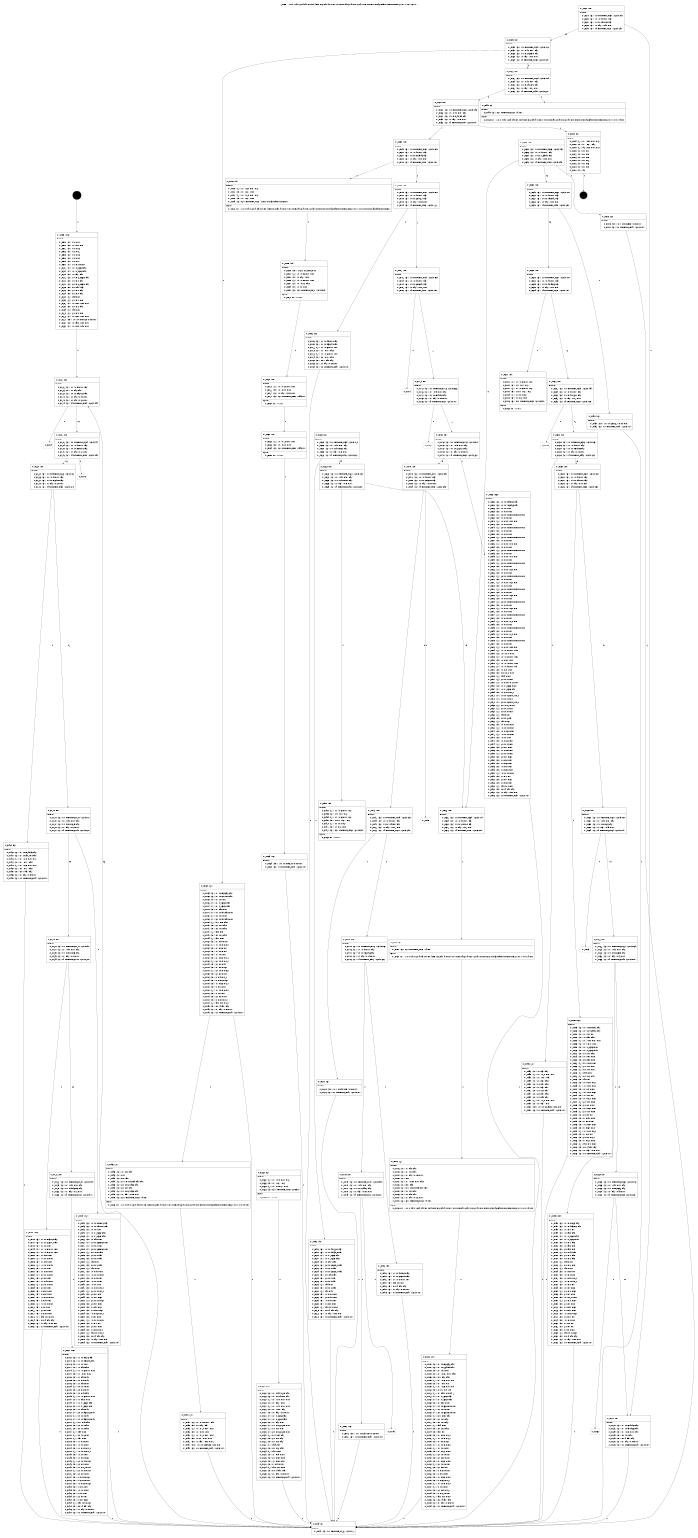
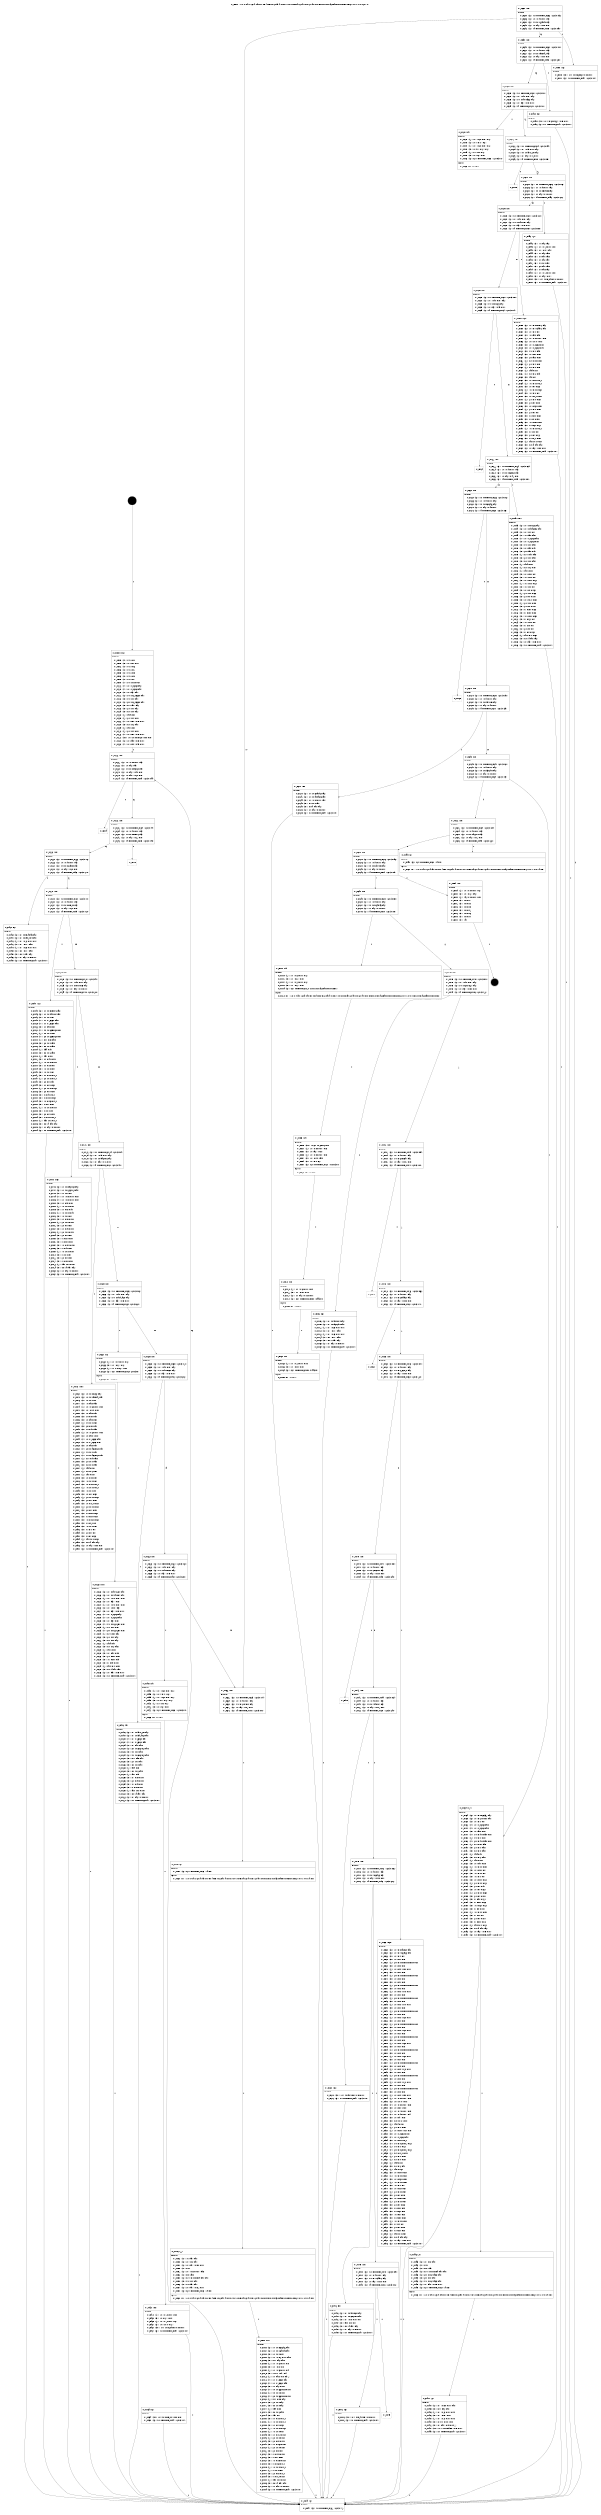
edge "0x401f52 [12]" -> "0x401f5e [15]": removed, label "1"
node "0x401510 [28]": added
edge "0x401660 [28]" -> "0x401adf [30]": now "0x401660 [28]" -> "0x40167c [28]"
node "0x401e4c [32]": added
